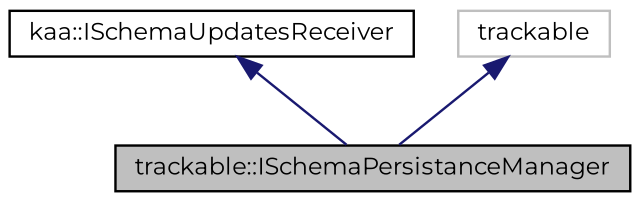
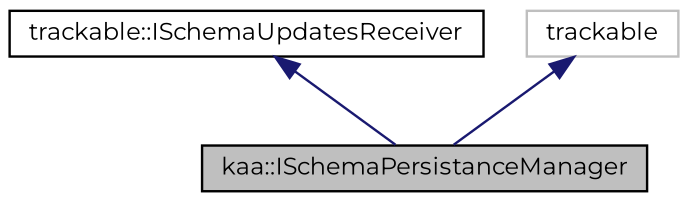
node "kaa::ISchemaUpdatesReceiver": label "kaa::ISchemaUpdatesReceiver" -> "trackable::ISchemaUpdatesReceiver"
node "trackable::ISchemaPersistanceManager": label "trackable::ISchemaPersistanceManager" -> "kaa::ISchemaPersistanceManager"
